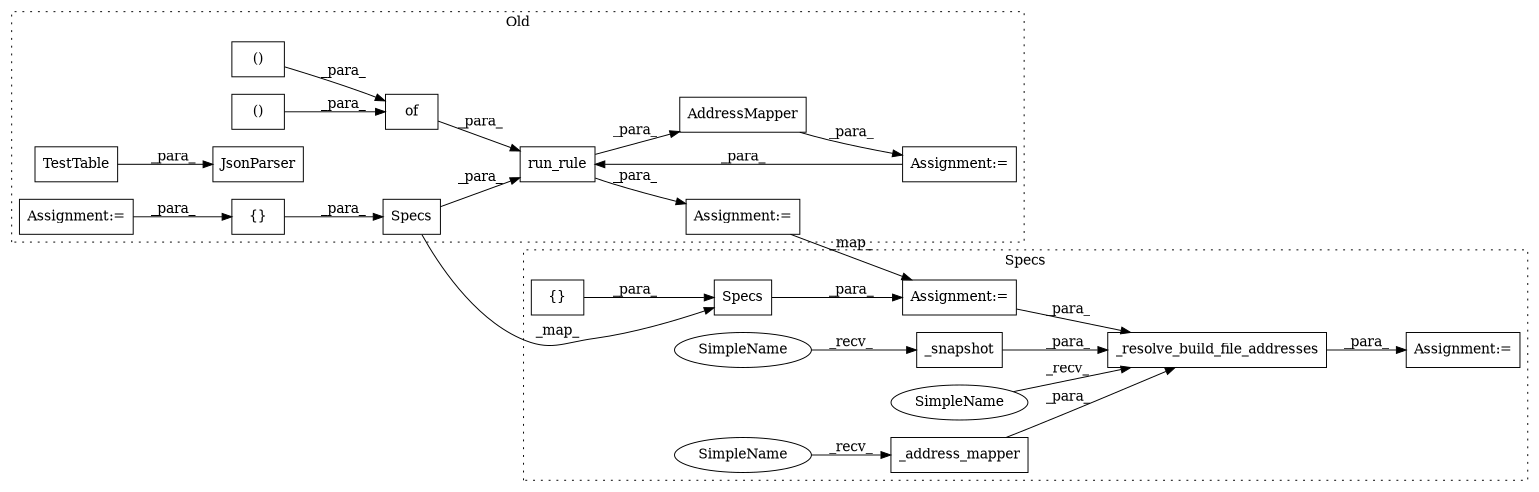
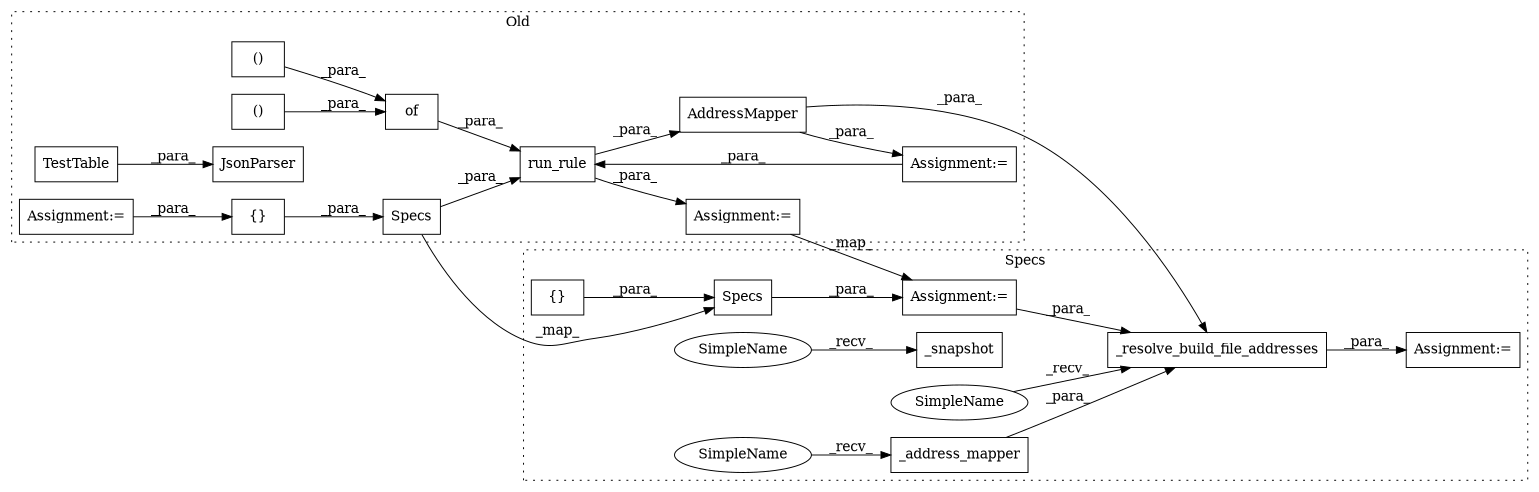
edge "_snapshot" -> "_resolve_build_file_addresses": now "AddressMapper" -> "_resolve_build_file_addresses"
